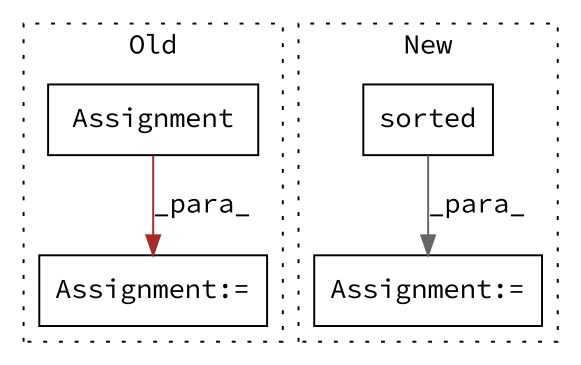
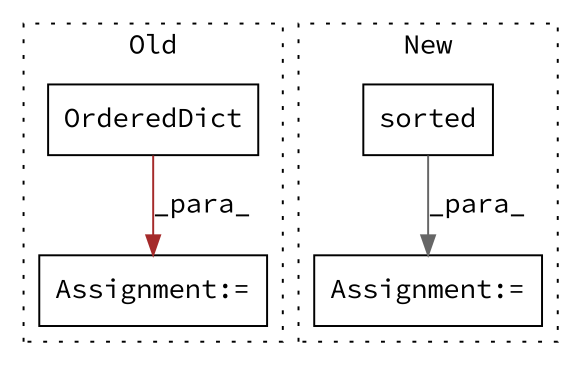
node "Assignment": label "Assignment" -> "OrderedDict"
